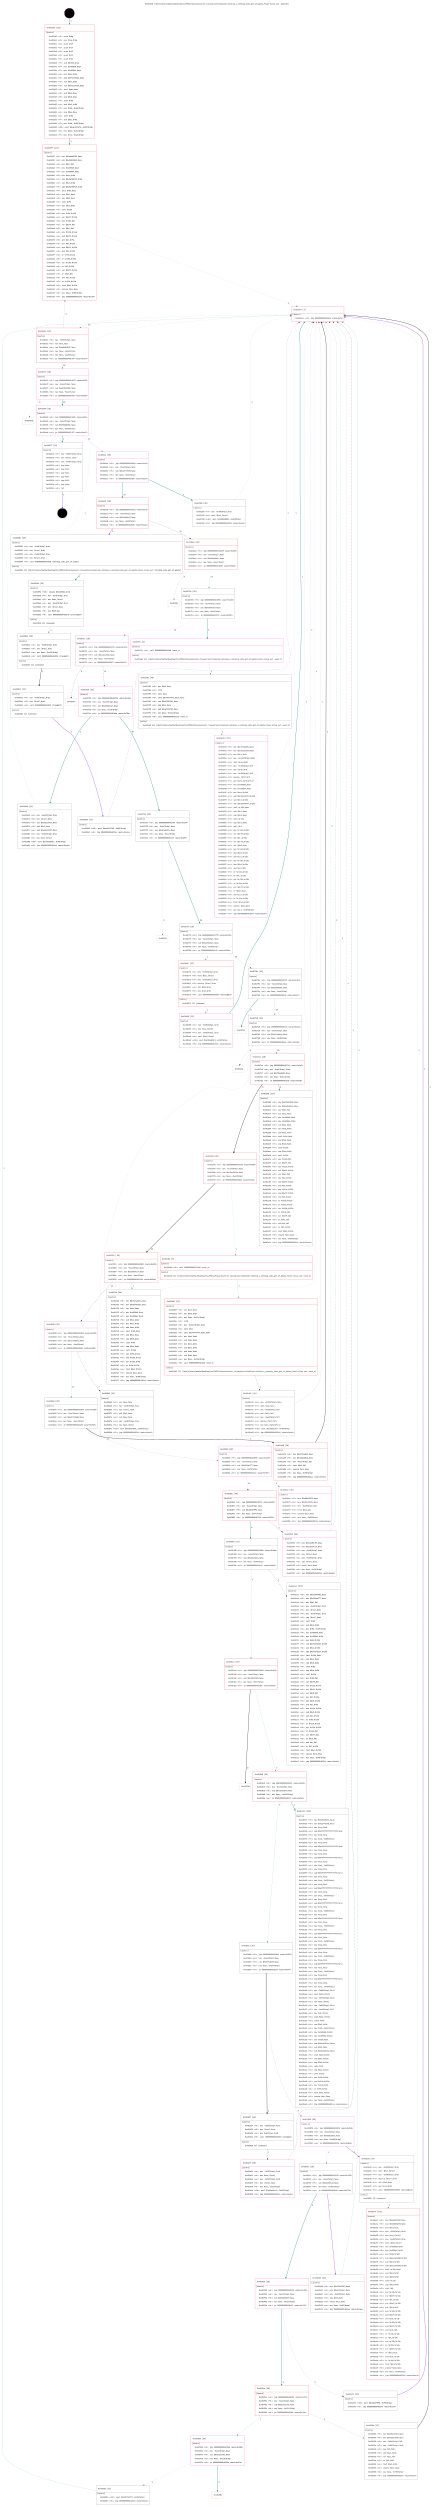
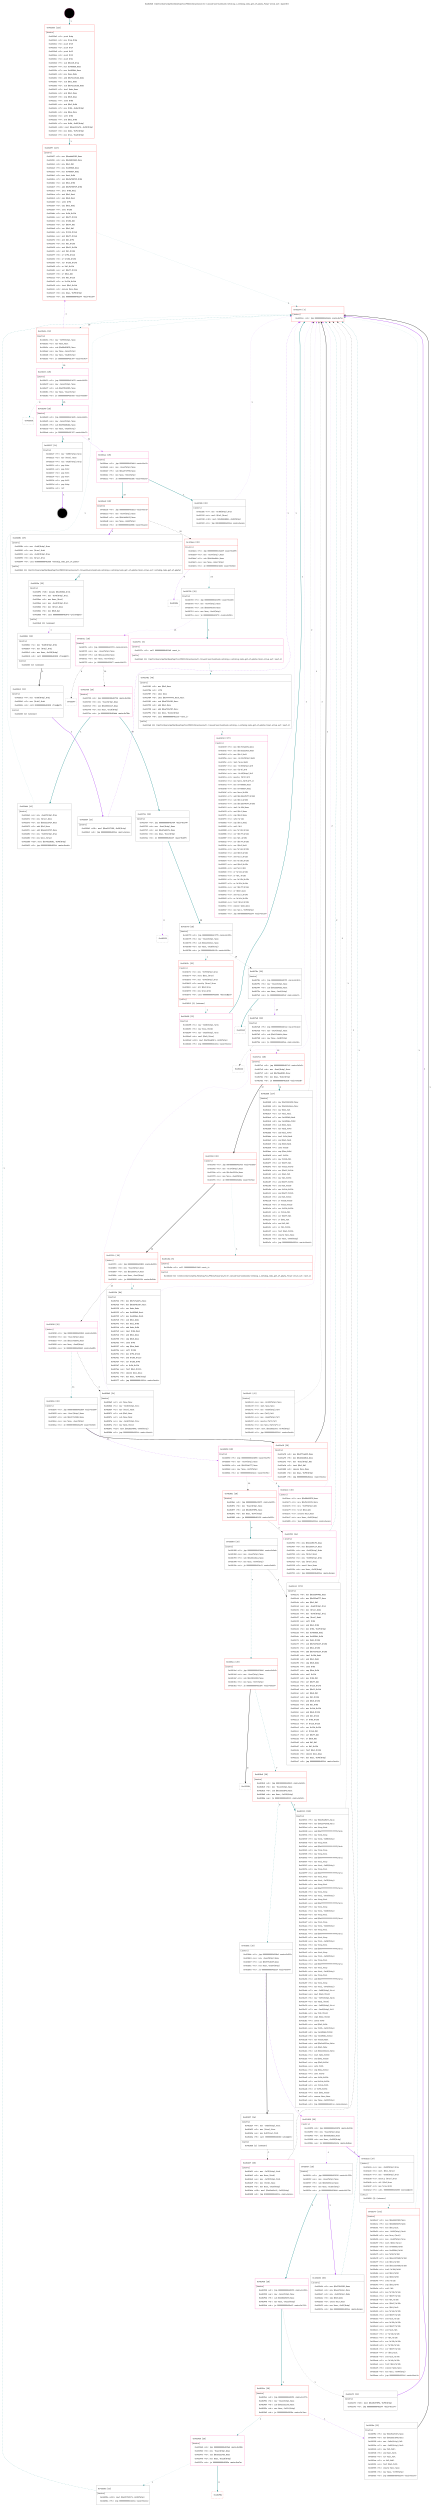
node "0x401d0f [52]": removed
